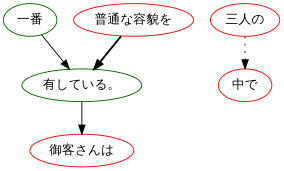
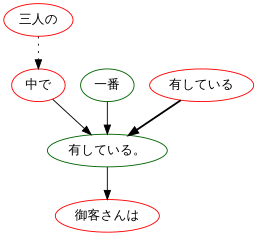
node "普通な容貌を": label "普通な容貌を" -> "有している"
edge "中で" -> "有している。": added
